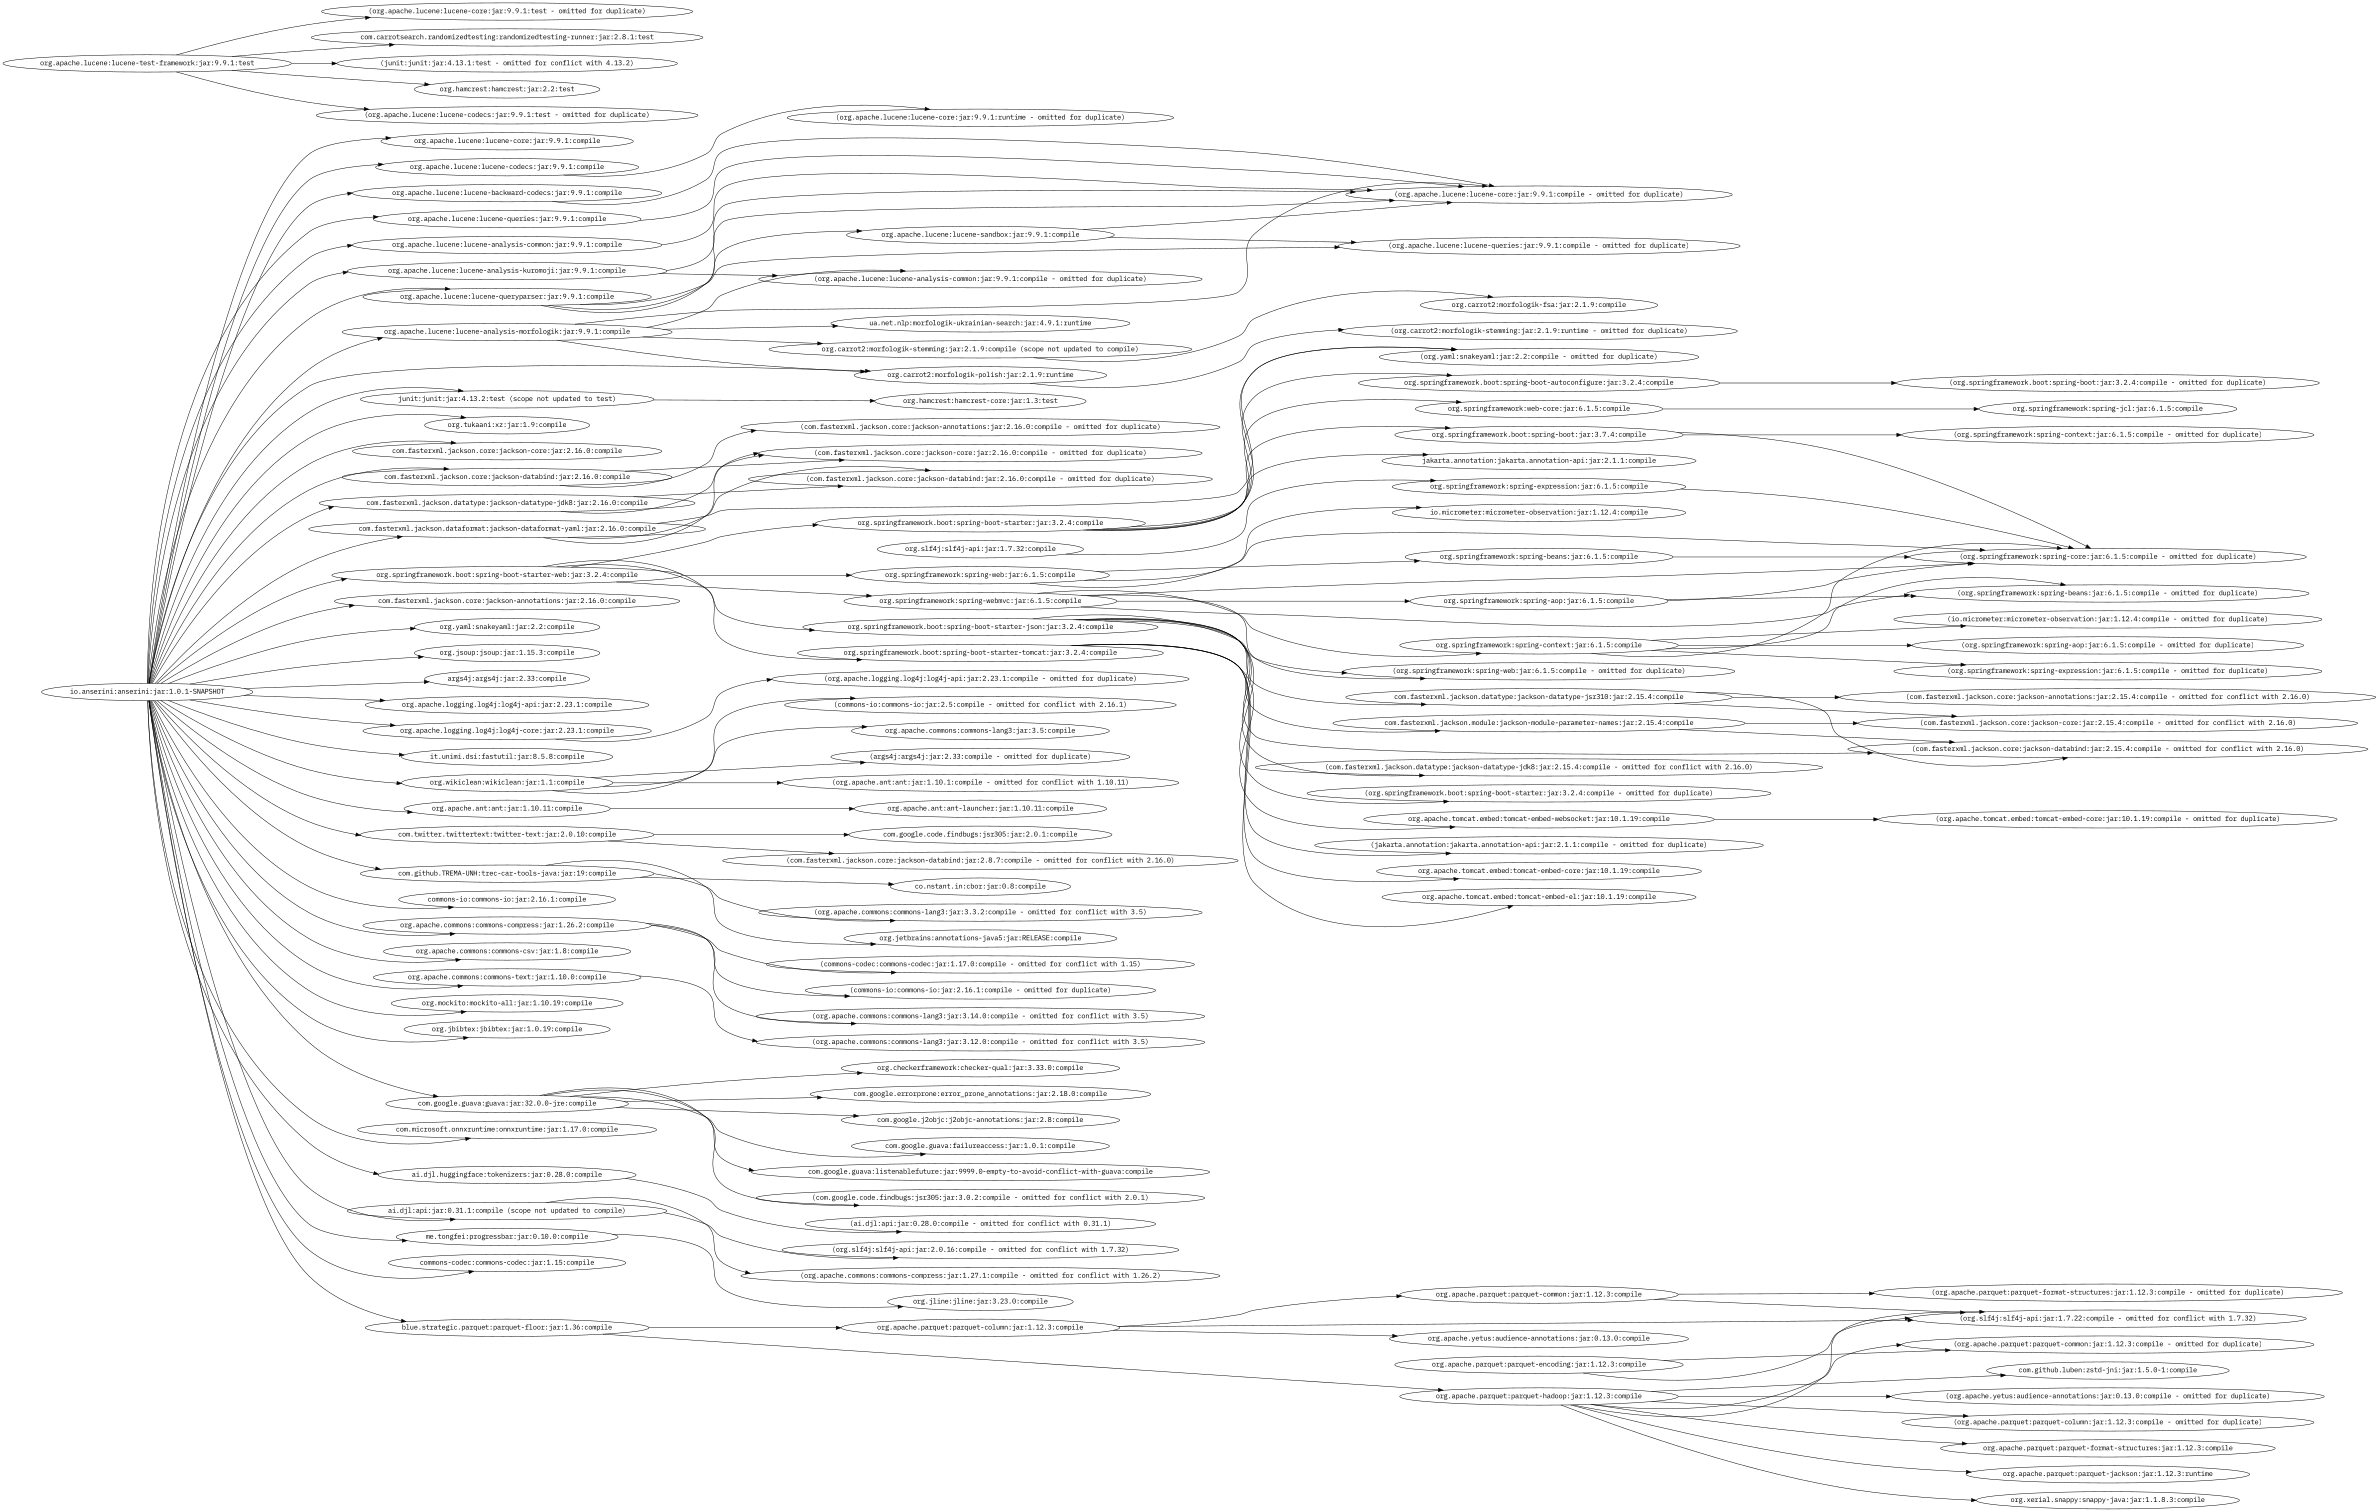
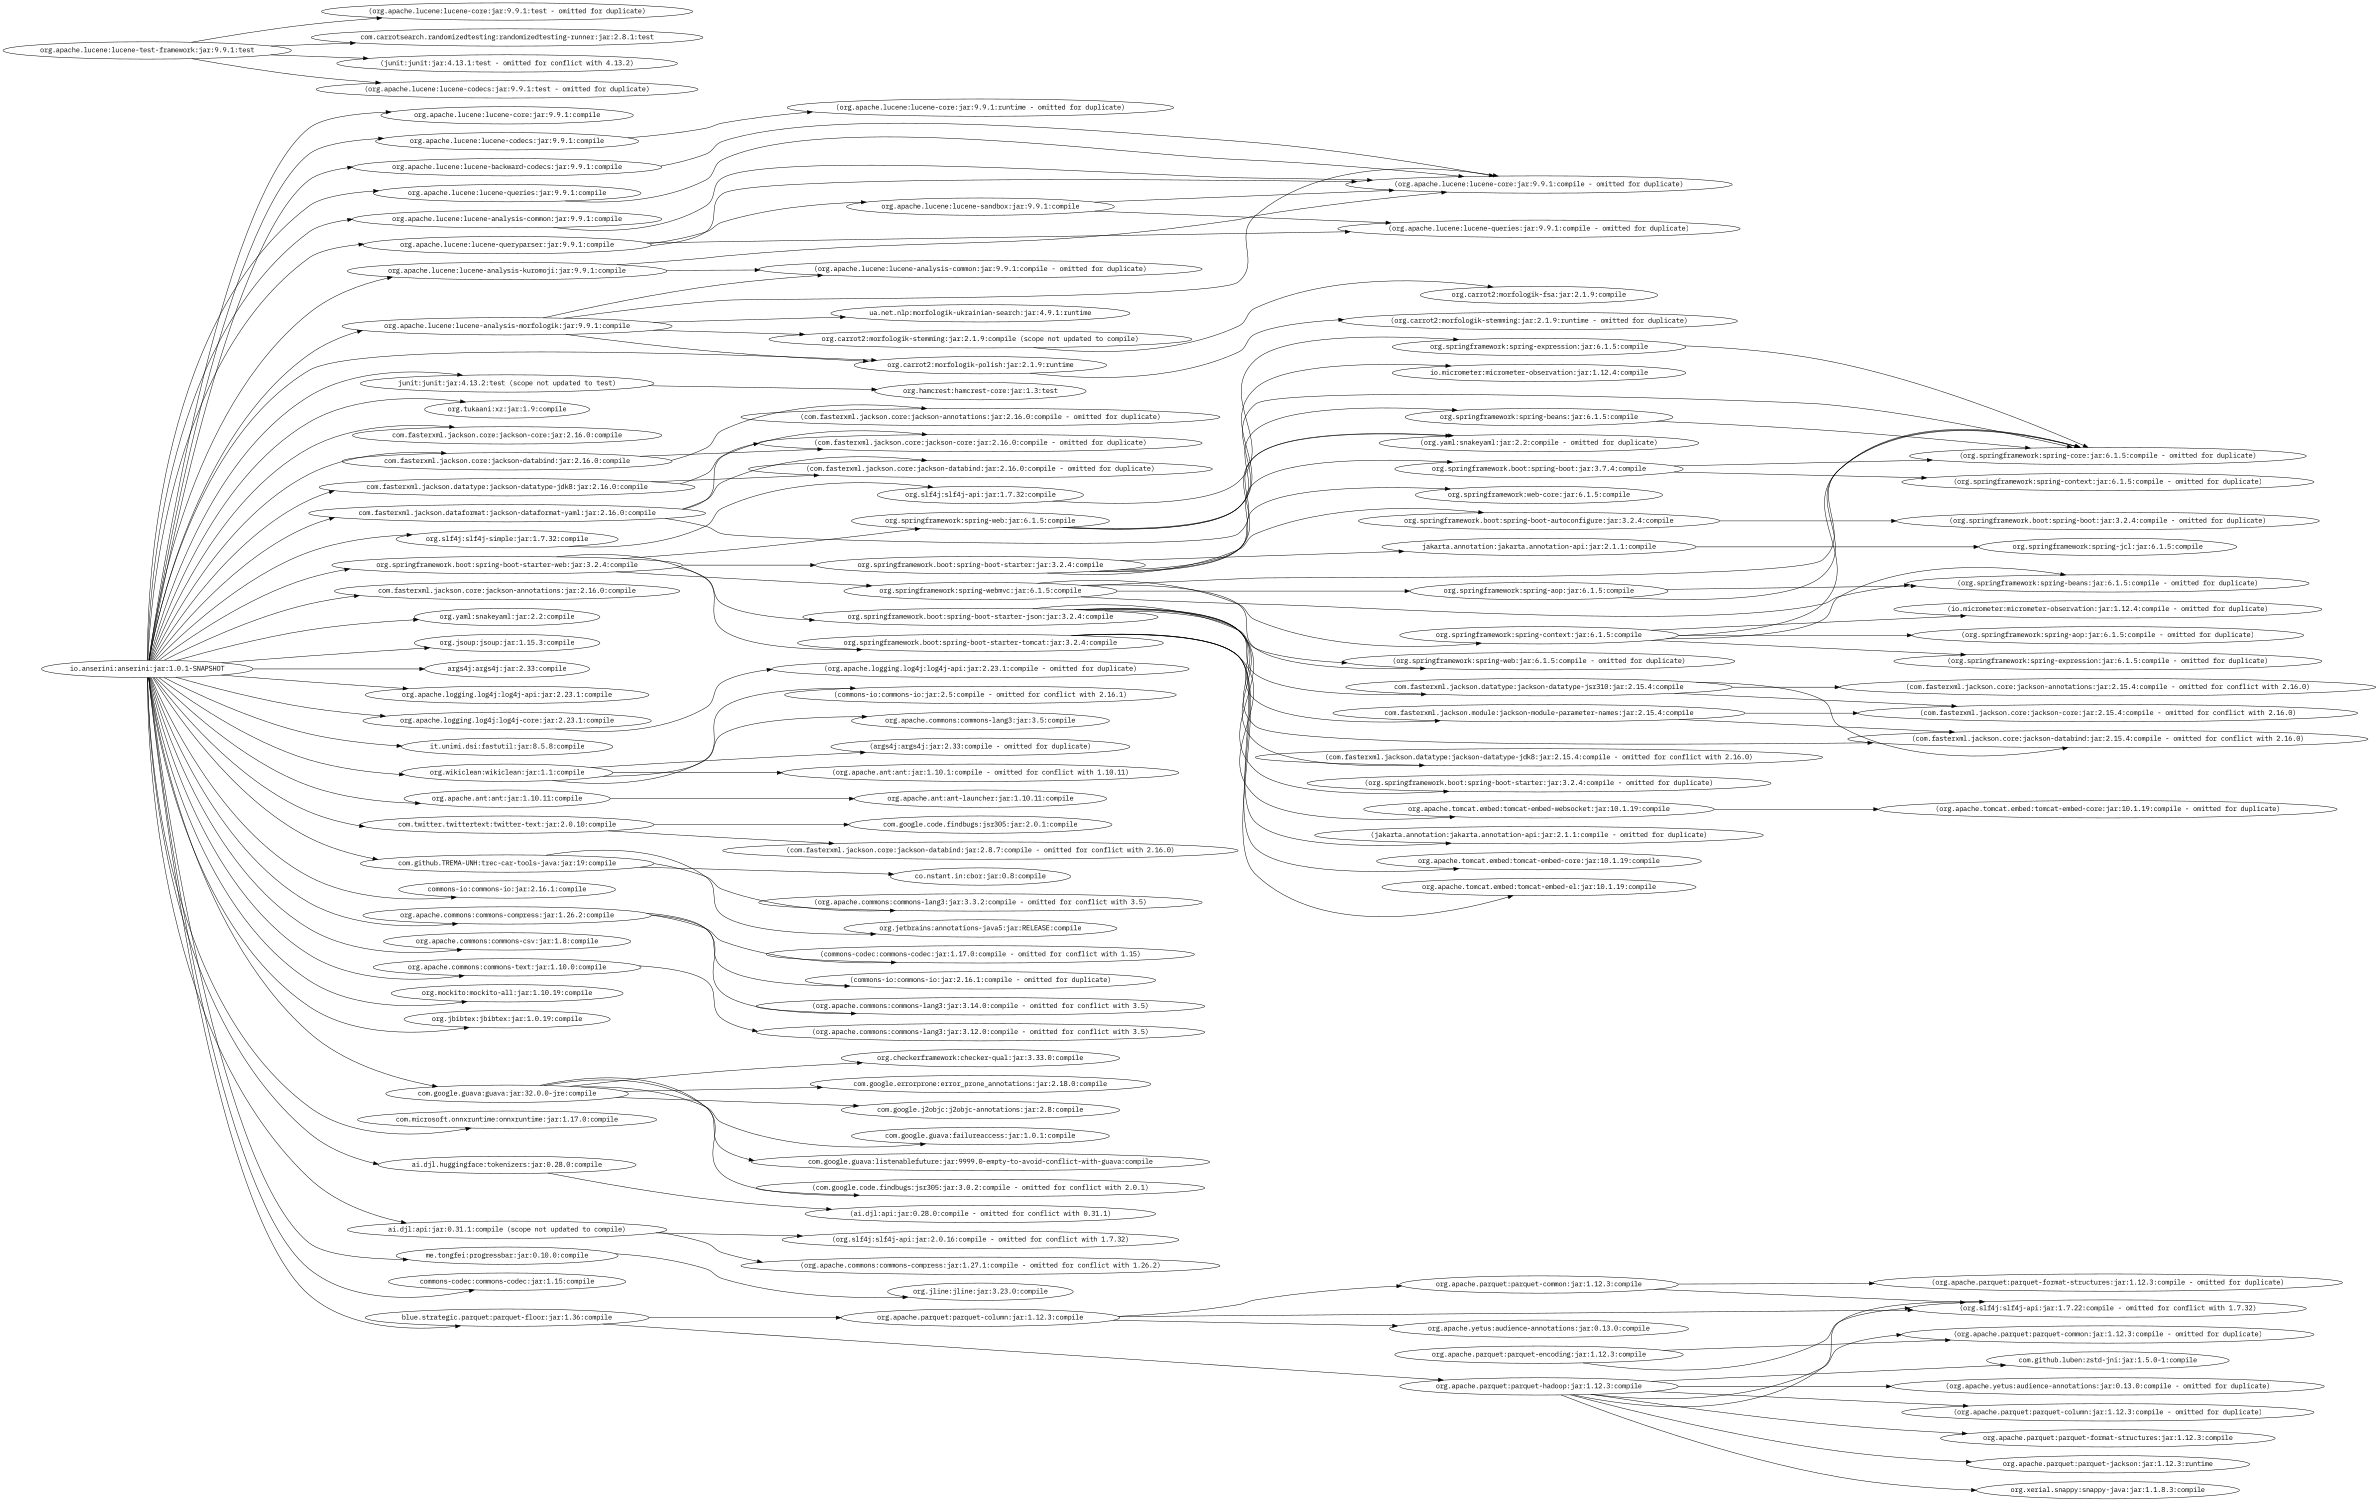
node "org.hamcrest:hamcrest:jar:2.2:test": removed
edge "org.springframework:web-core:jar:6.1.5:compile" -> "org.springframework:spring-jcl:jar:6.1.5:compile": now "jakarta.annotation:jakarta.annotation-api:jar:2.1.1:compile" -> "org.springframework:spring-jcl:jar:6.1.5:compile"
node "org.slf4j:slf4j-simple:jar:1.7.32:compile": added
